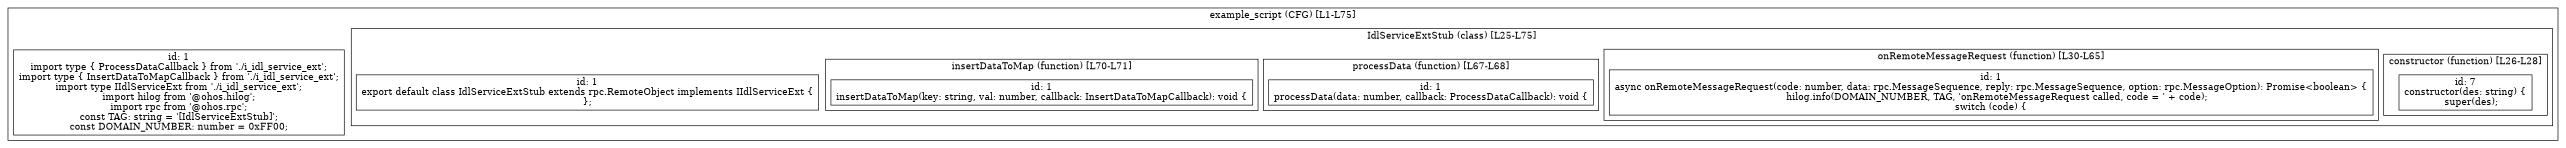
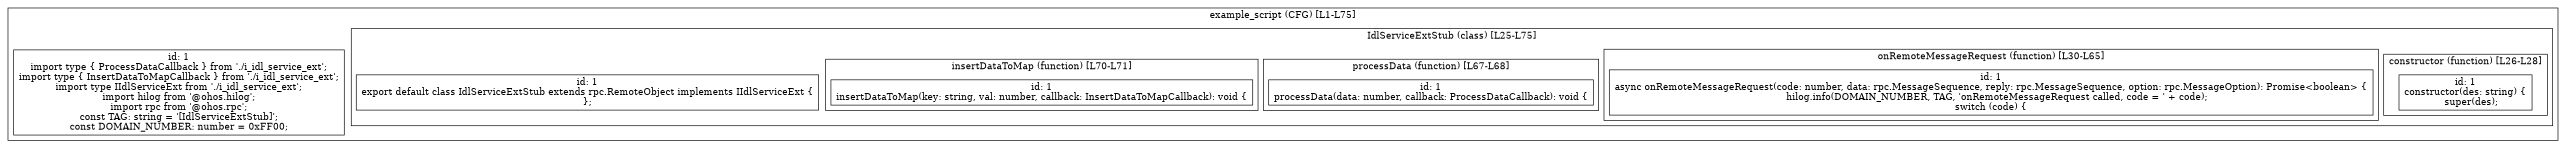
node "id: 7 constructor(des: string) { super(des);": label "id: 7 constructor(des: string) { super(des);" -> "id: 1 constructor(des: string) { super(des);"
